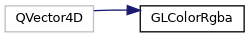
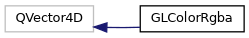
edge "QVector4D" -> "GLColorRgba": reversed
